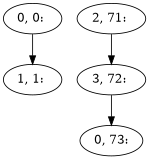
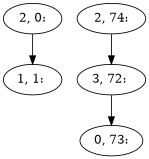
node "0, 0:": label "0, 0:" -> "2, 0:"
node "2, 71:": label "2, 71:" -> "2, 74:"
